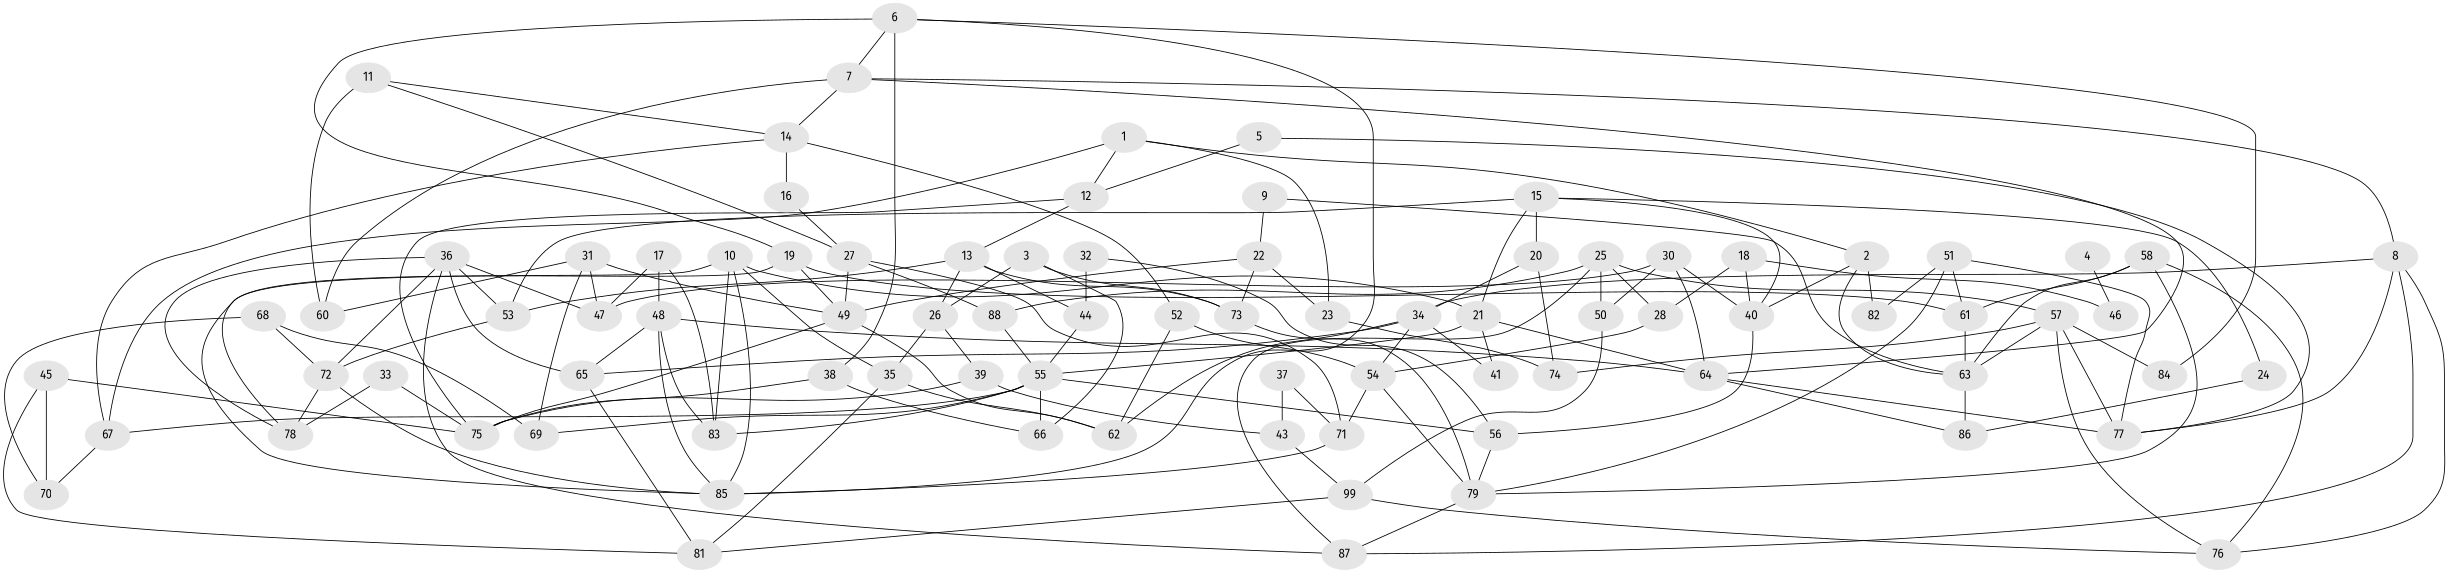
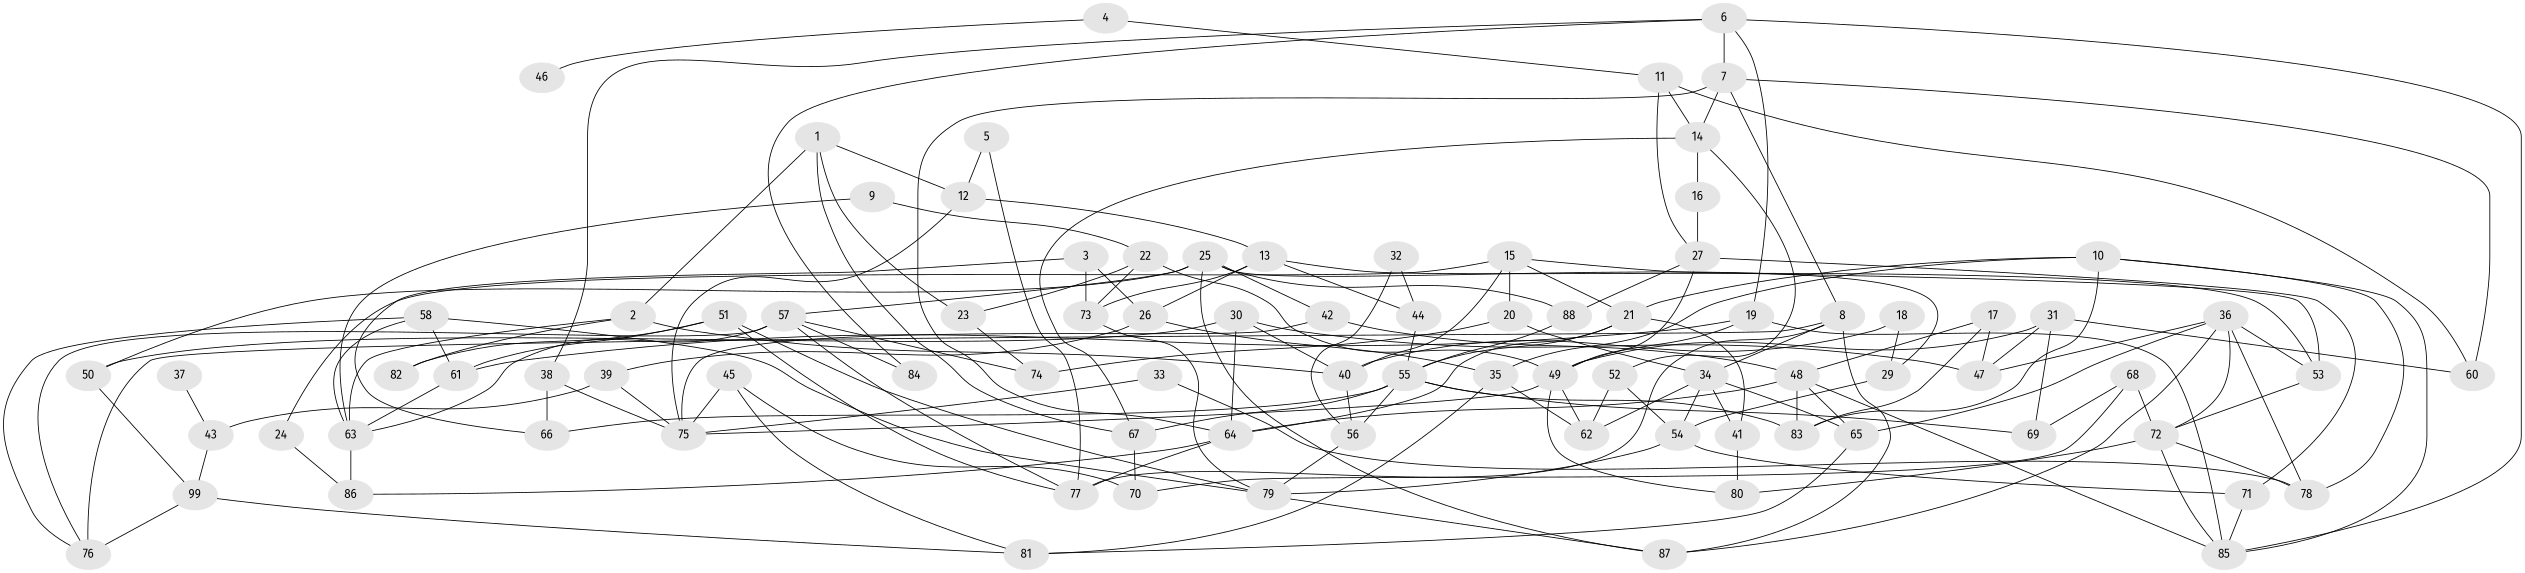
edge "4" -- "11": added
edge "18" -- "46": removed
node "42": added
node "28": label "28" -> "29"
edge "37" -- "71": removed
node "80": added
